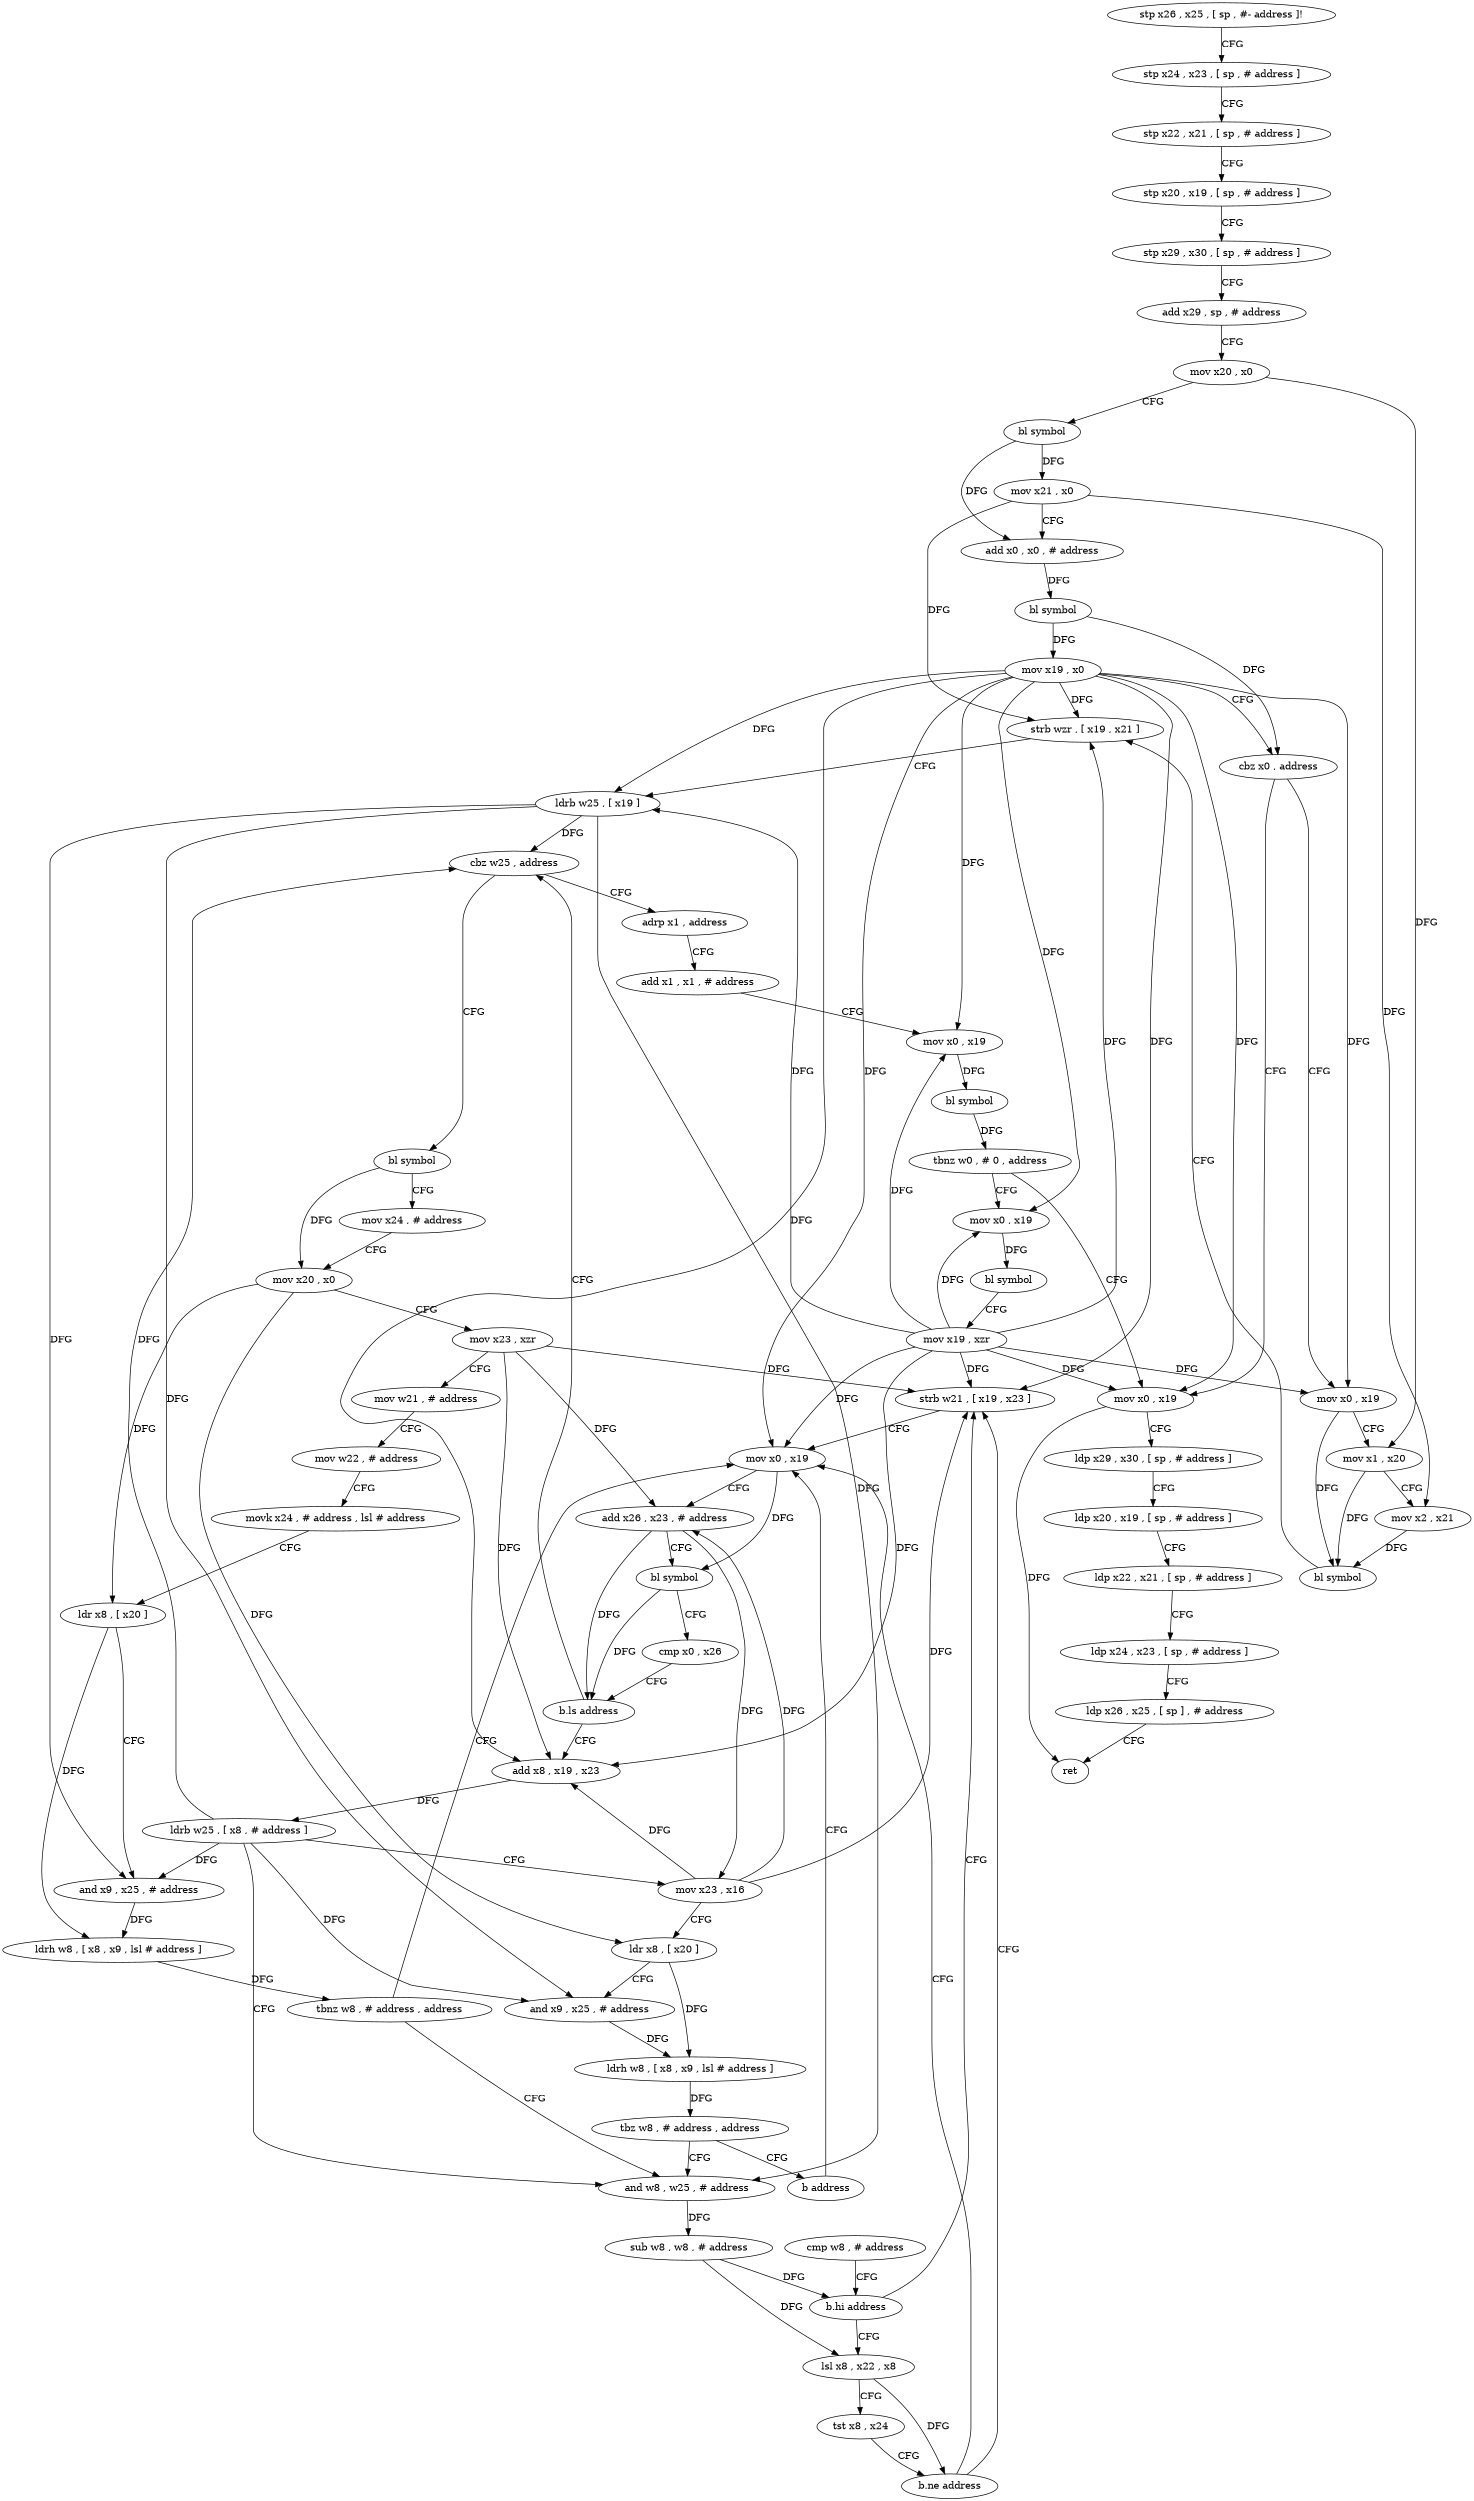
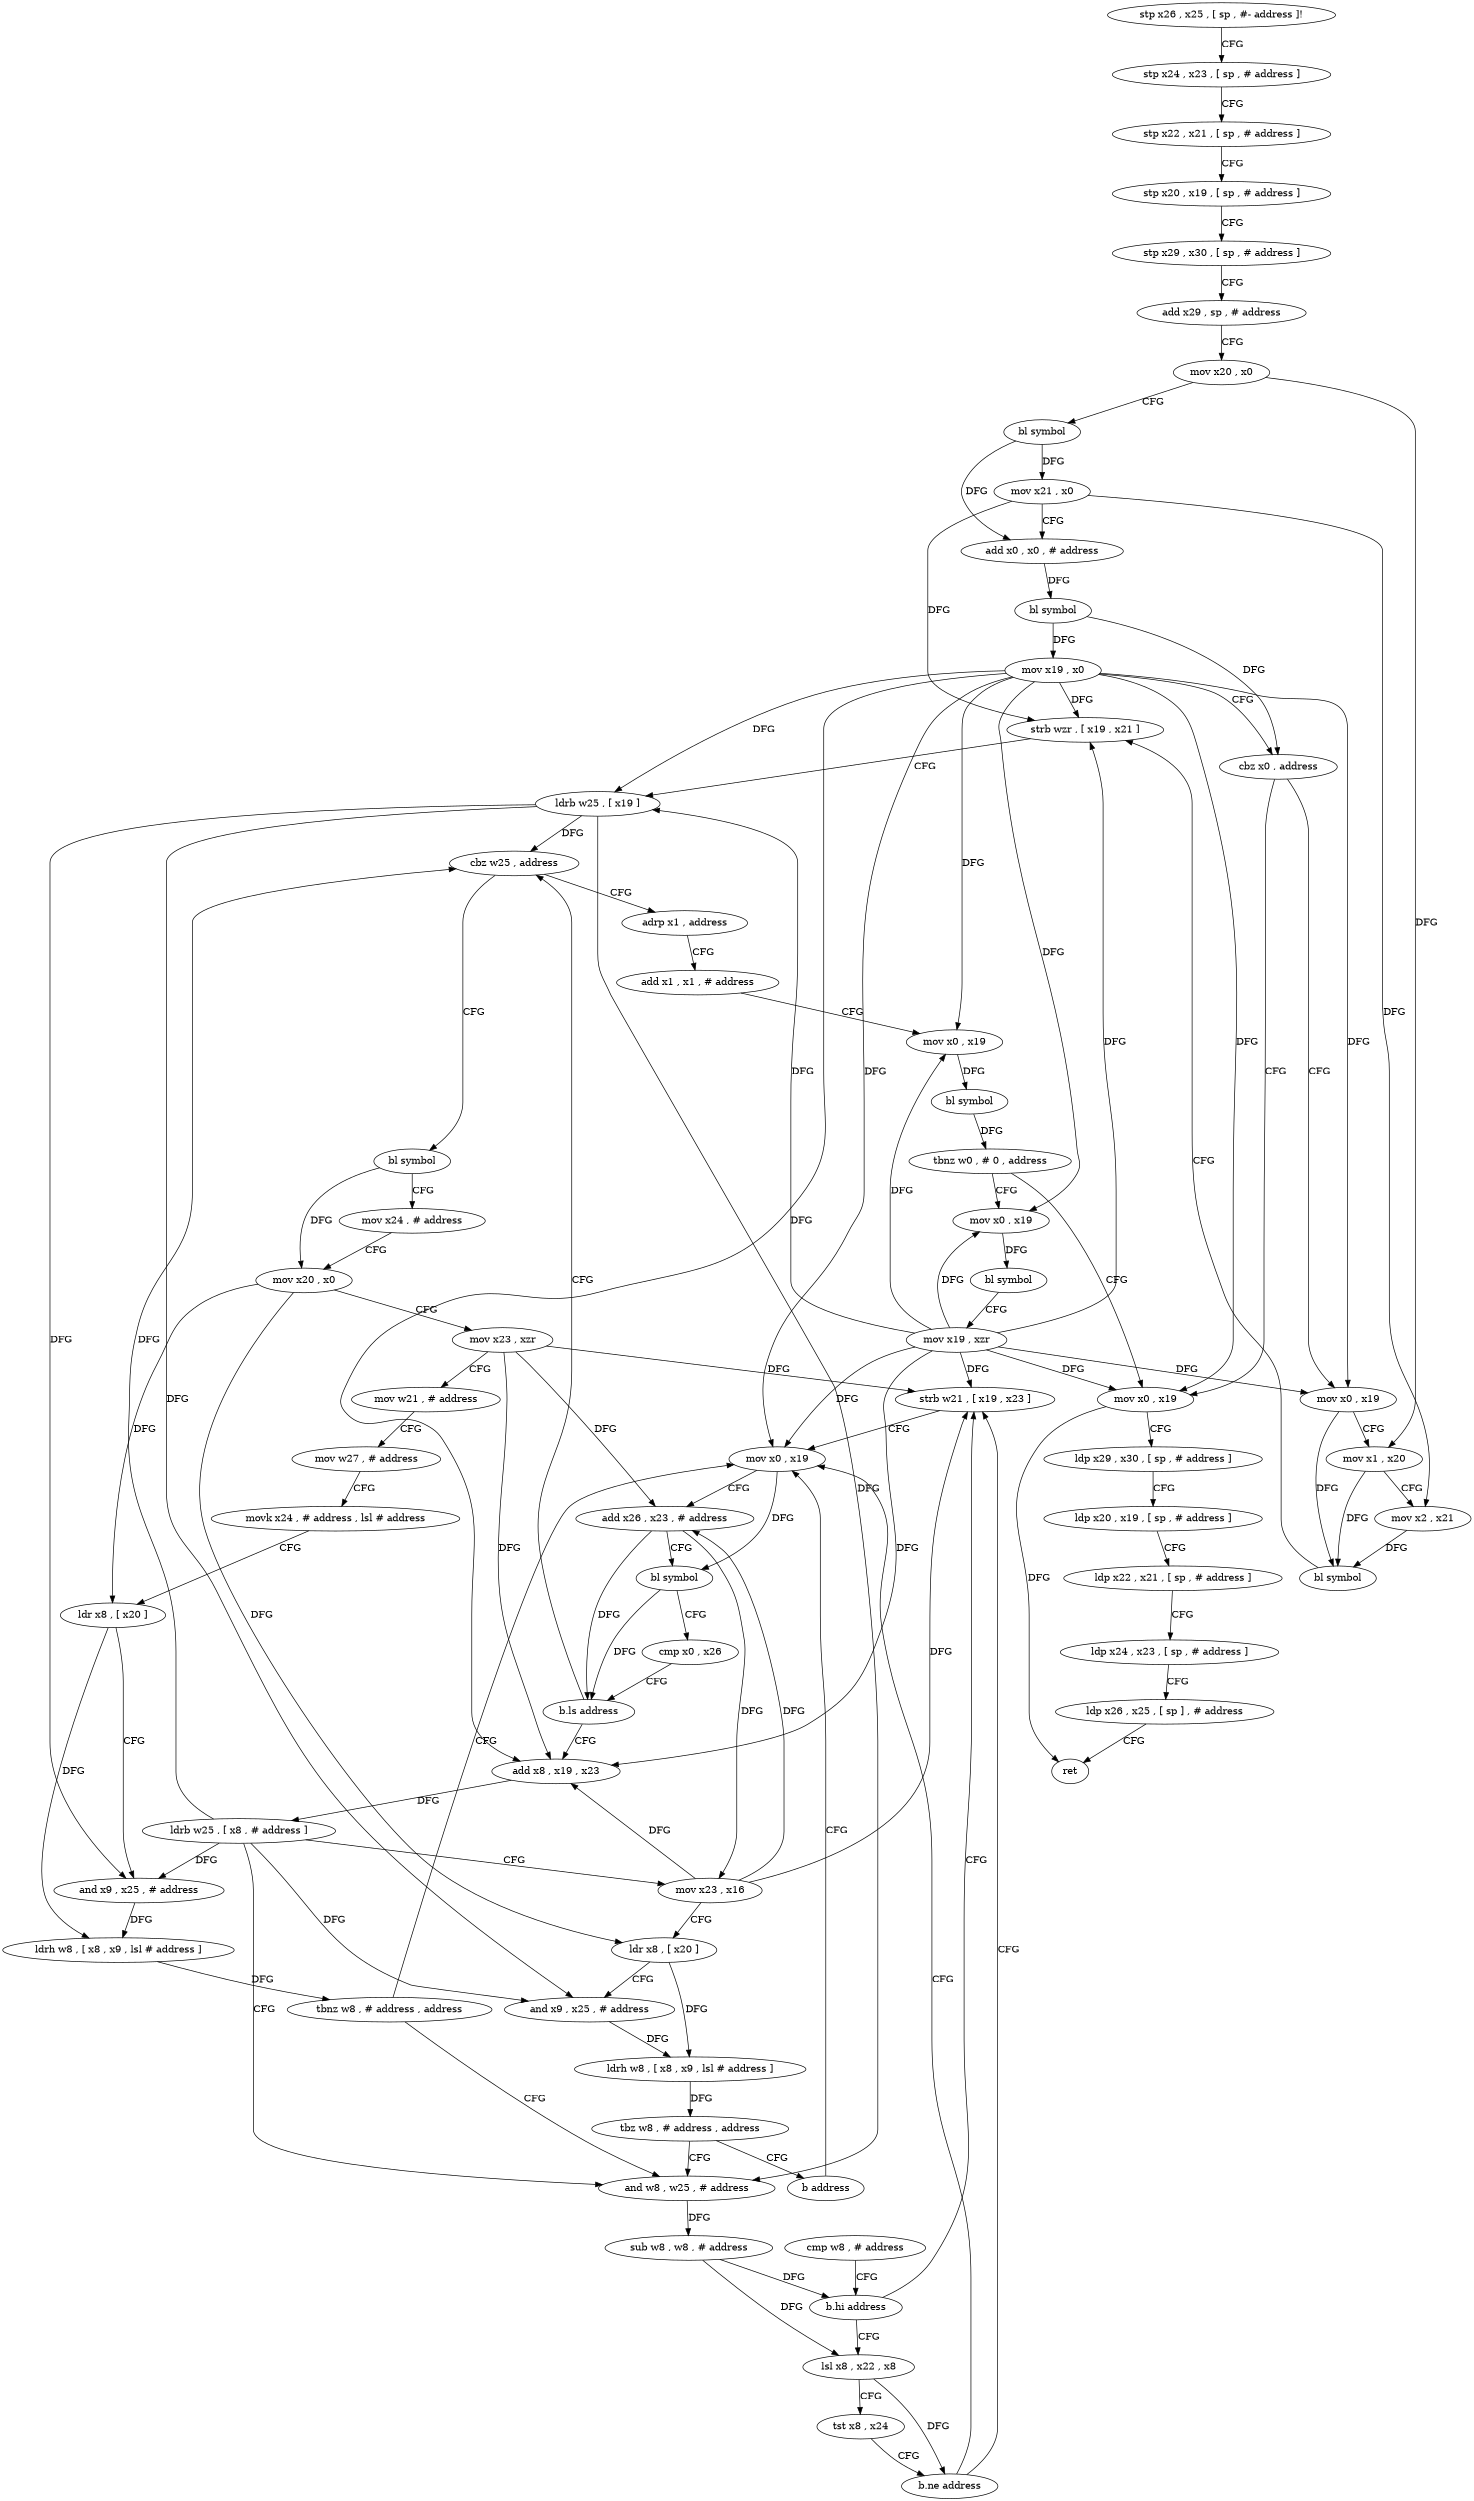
edge "mov x19 , x0" -> "strb w21 , [ x19 , x23 ]": removed, label "DFG"
node "mov w22 , # address": label "mov w22 , # address" -> "mov w27 , # address"
